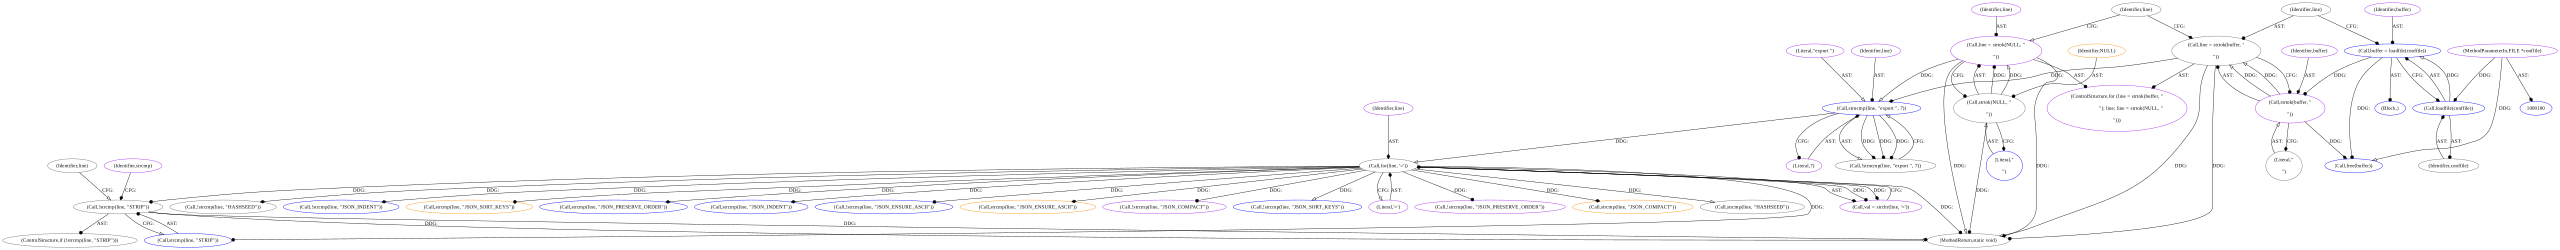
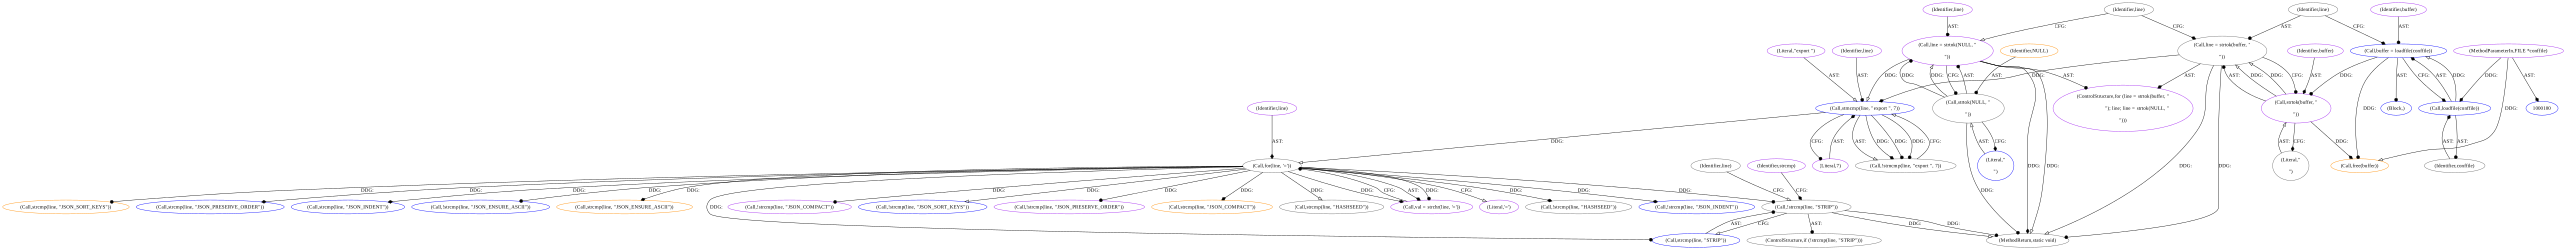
node "(Call,free(buffer))": color blue -> darkorange
edge "(Call,for(line, '='))" -> "(MethodReturn,static void)": removed, label "DDG:"
edge "(Literal,'=')" -> "(Call,for(line, '='))": removed, label "AST:"
